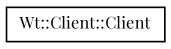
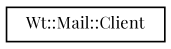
node "Wt::Client::Client": label "Wt::Client::Client" -> "Wt::Mail::Client"
